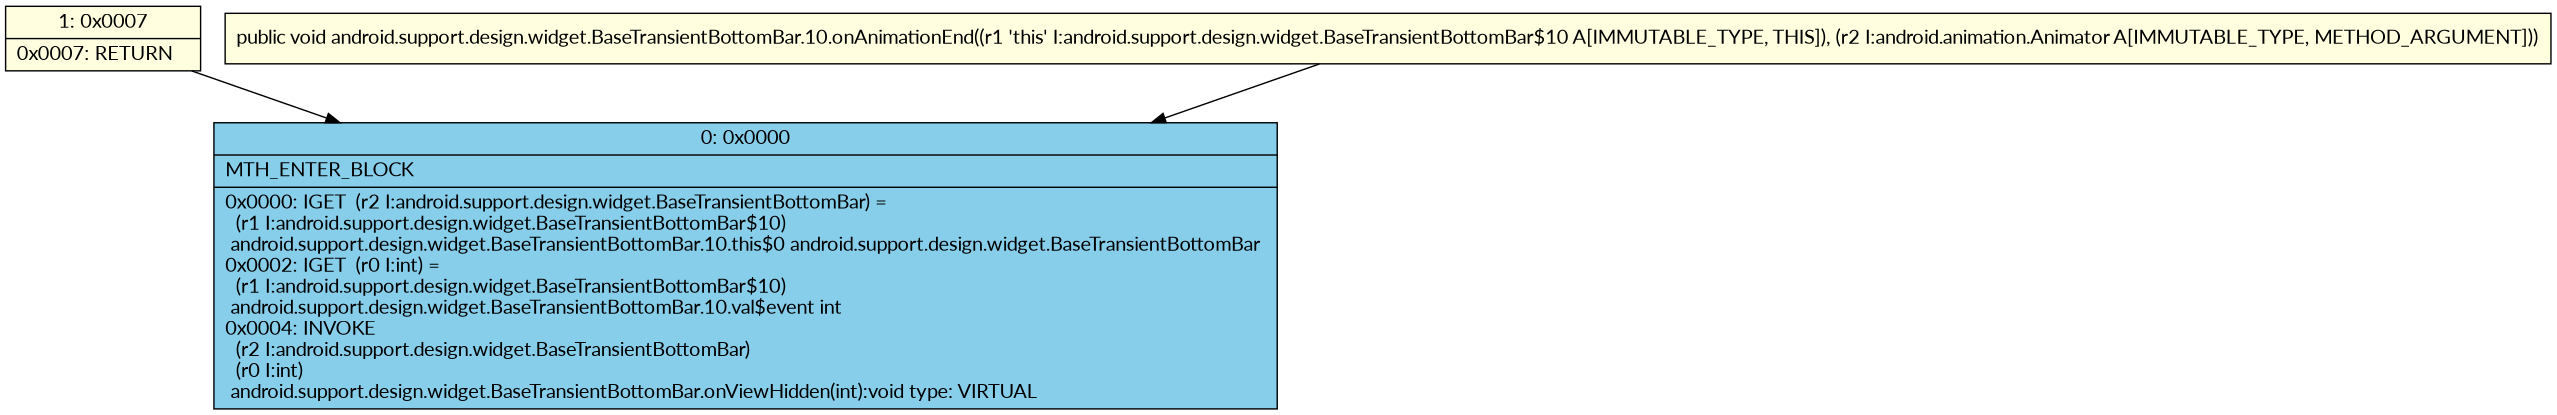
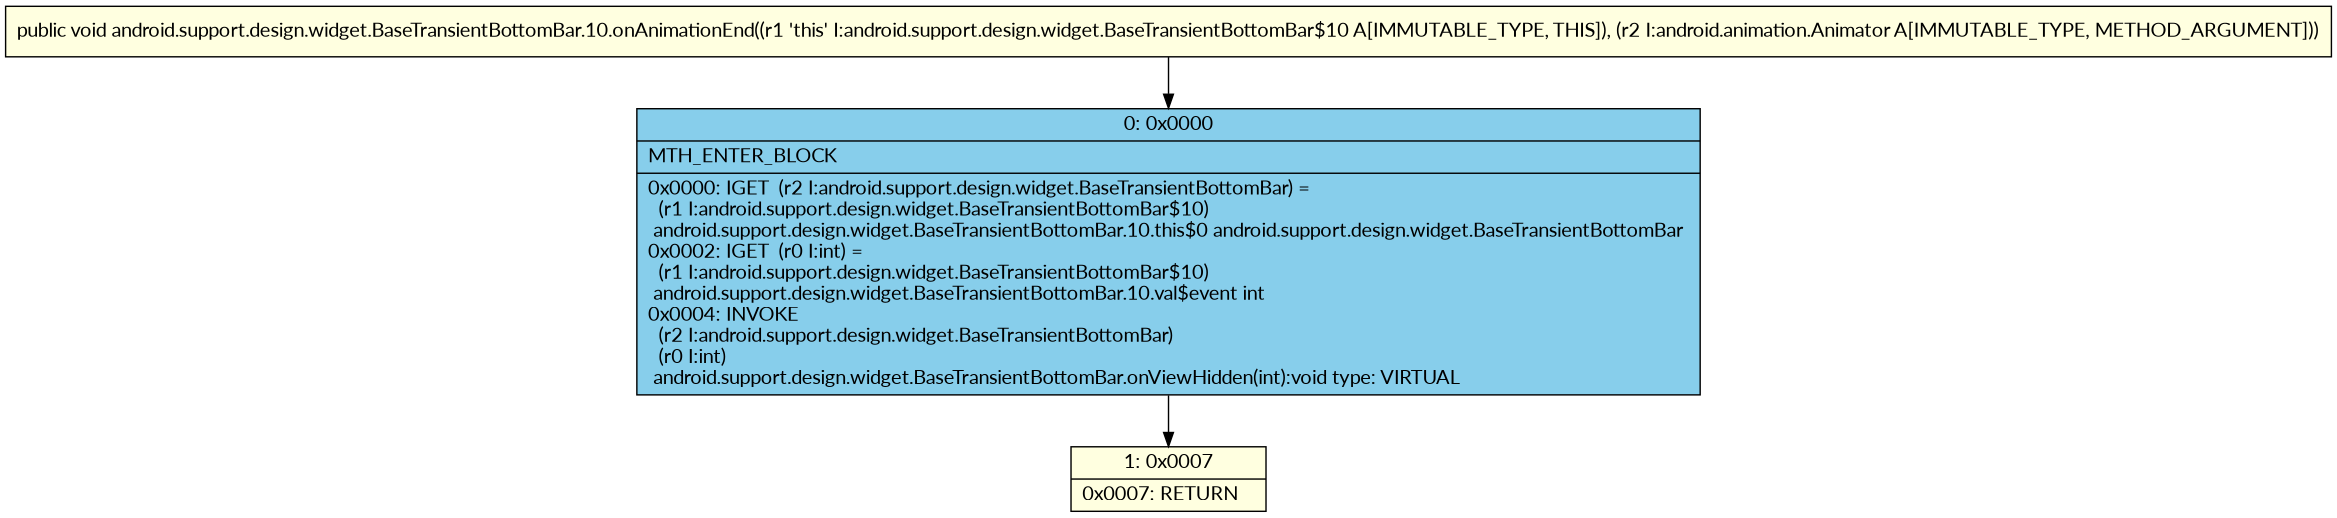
edge "1: 0x0007" -> "0: 0x0000": reversed
